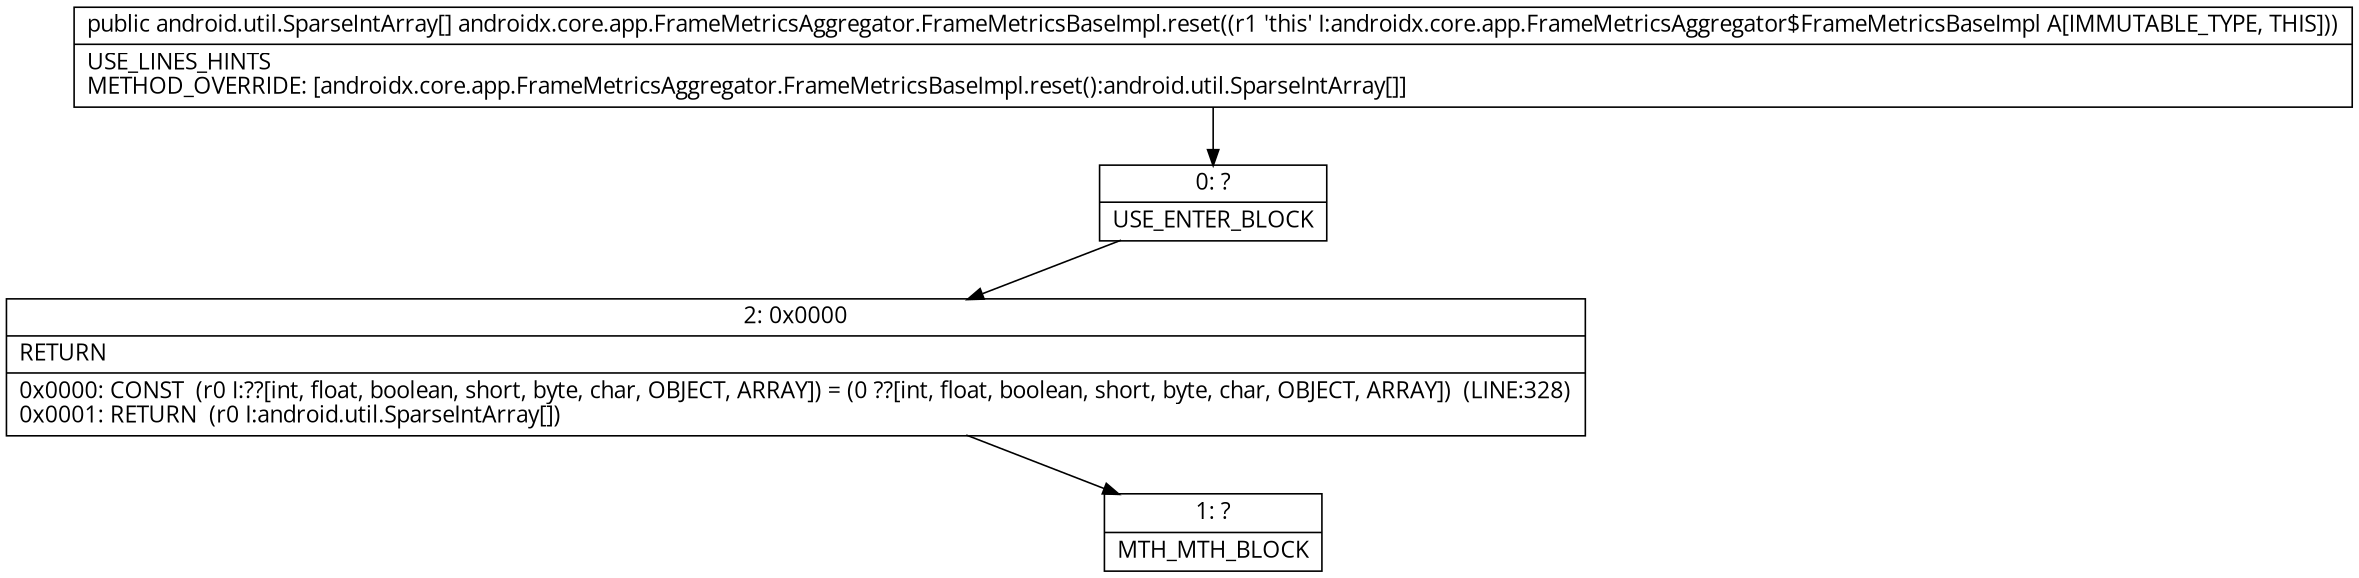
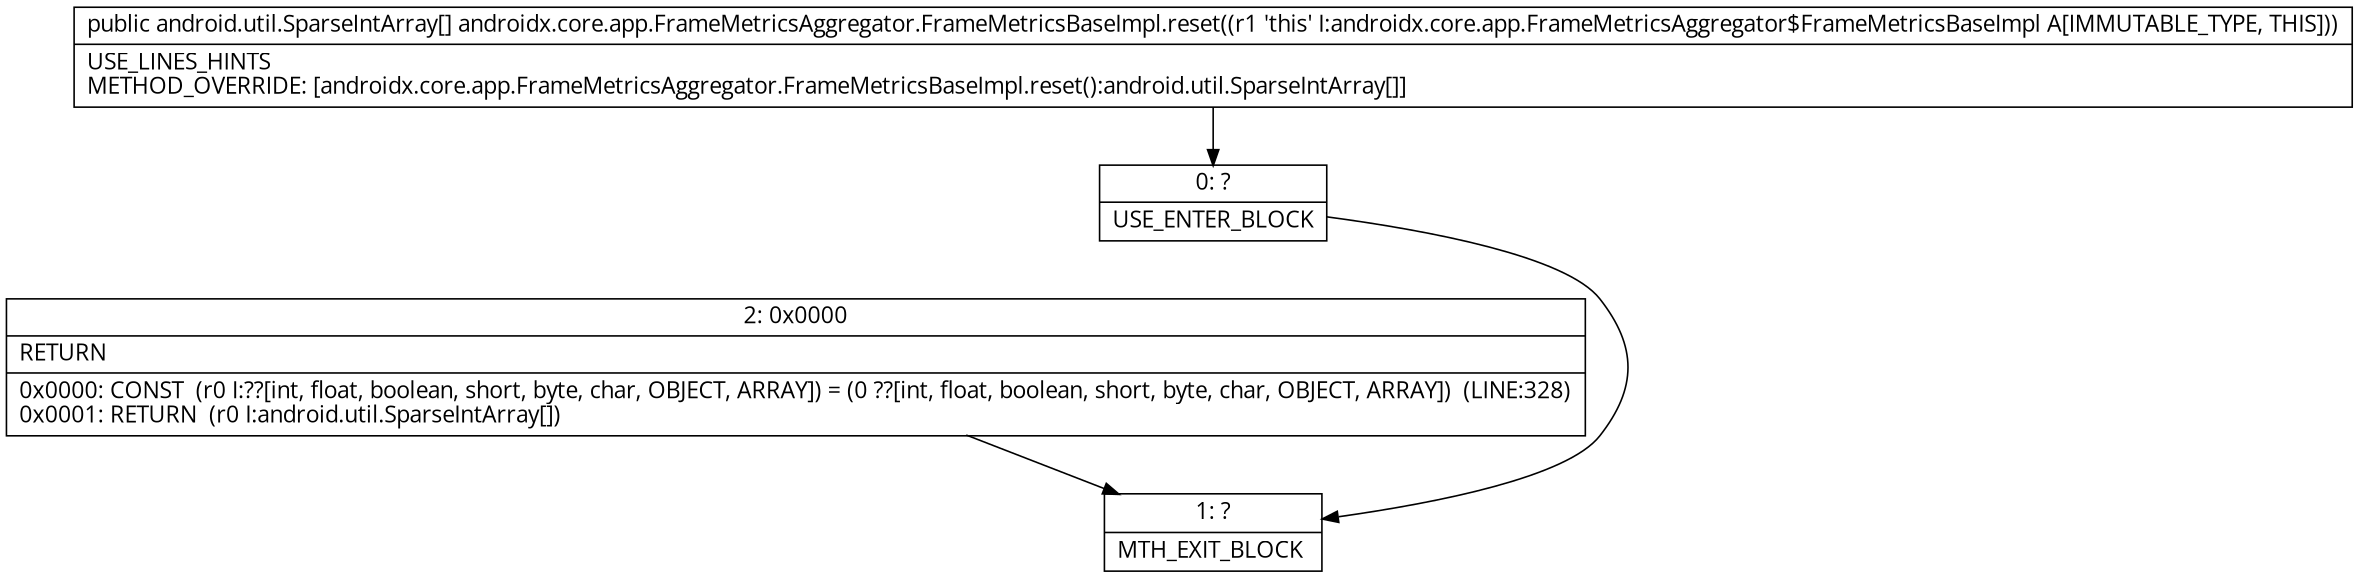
edge "0: ?" -> "2: 0x0000": now "0: ?" -> "1: ?"
node "1: ?": text "MTH_MTH_BLOCK" -> "MTH_EXIT_BLOCK"
